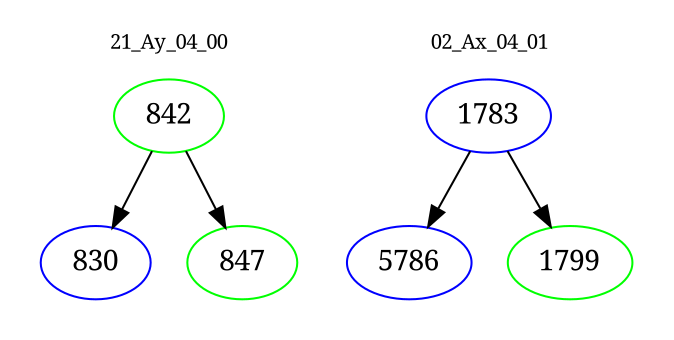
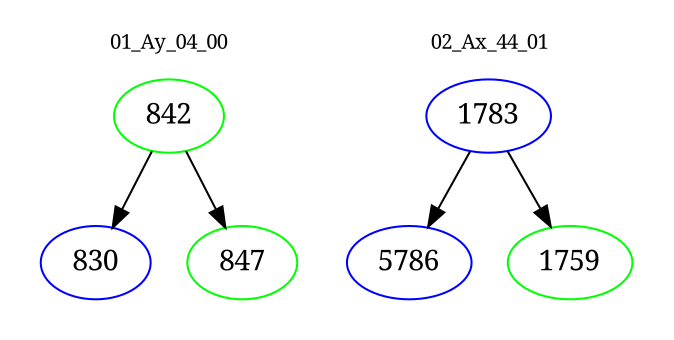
cluster "21_Ay_04_00": label "21_Ay_04_00" -> "01_Ay_04_00"
cluster "02_Ax_04_01": label "02_Ax_04_01" -> "02_Ax_44_01"
node "1799": label "1799" -> "1759"
